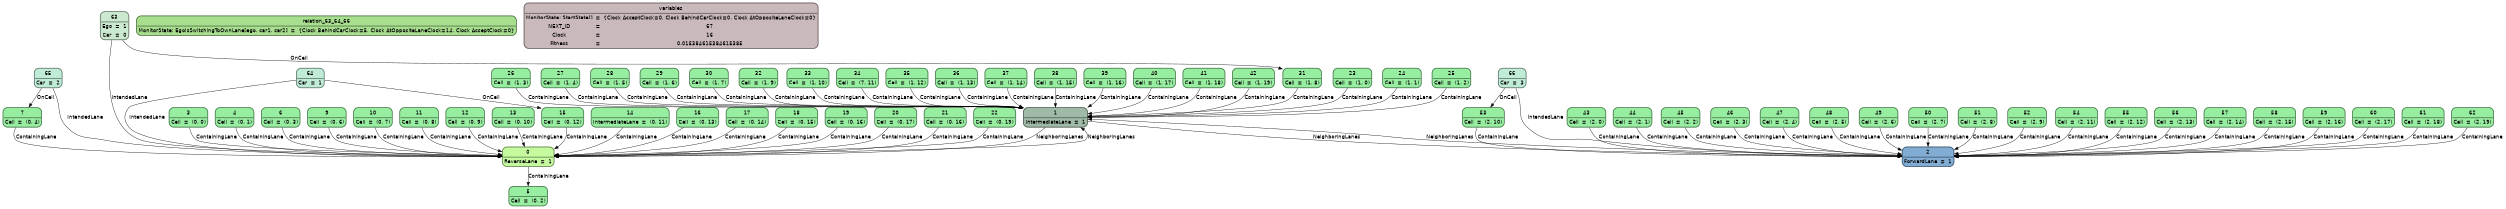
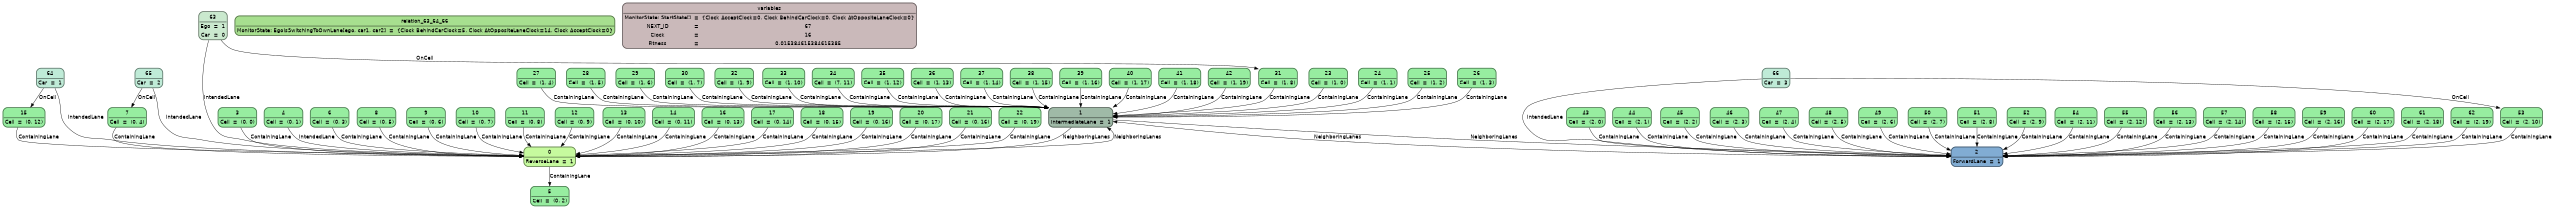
node "8": added
node "14": text "IntermediateLane" -> "Cell"
edge "4" -> "0": label "ContainingLane" -> "IntendedLane"
